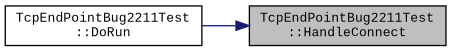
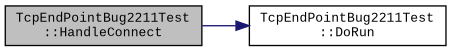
edge "TcpEndPointBug2211Test ::DoRun" -> "TcpEndPointBug2211Test ::HandleConnect": reversed
